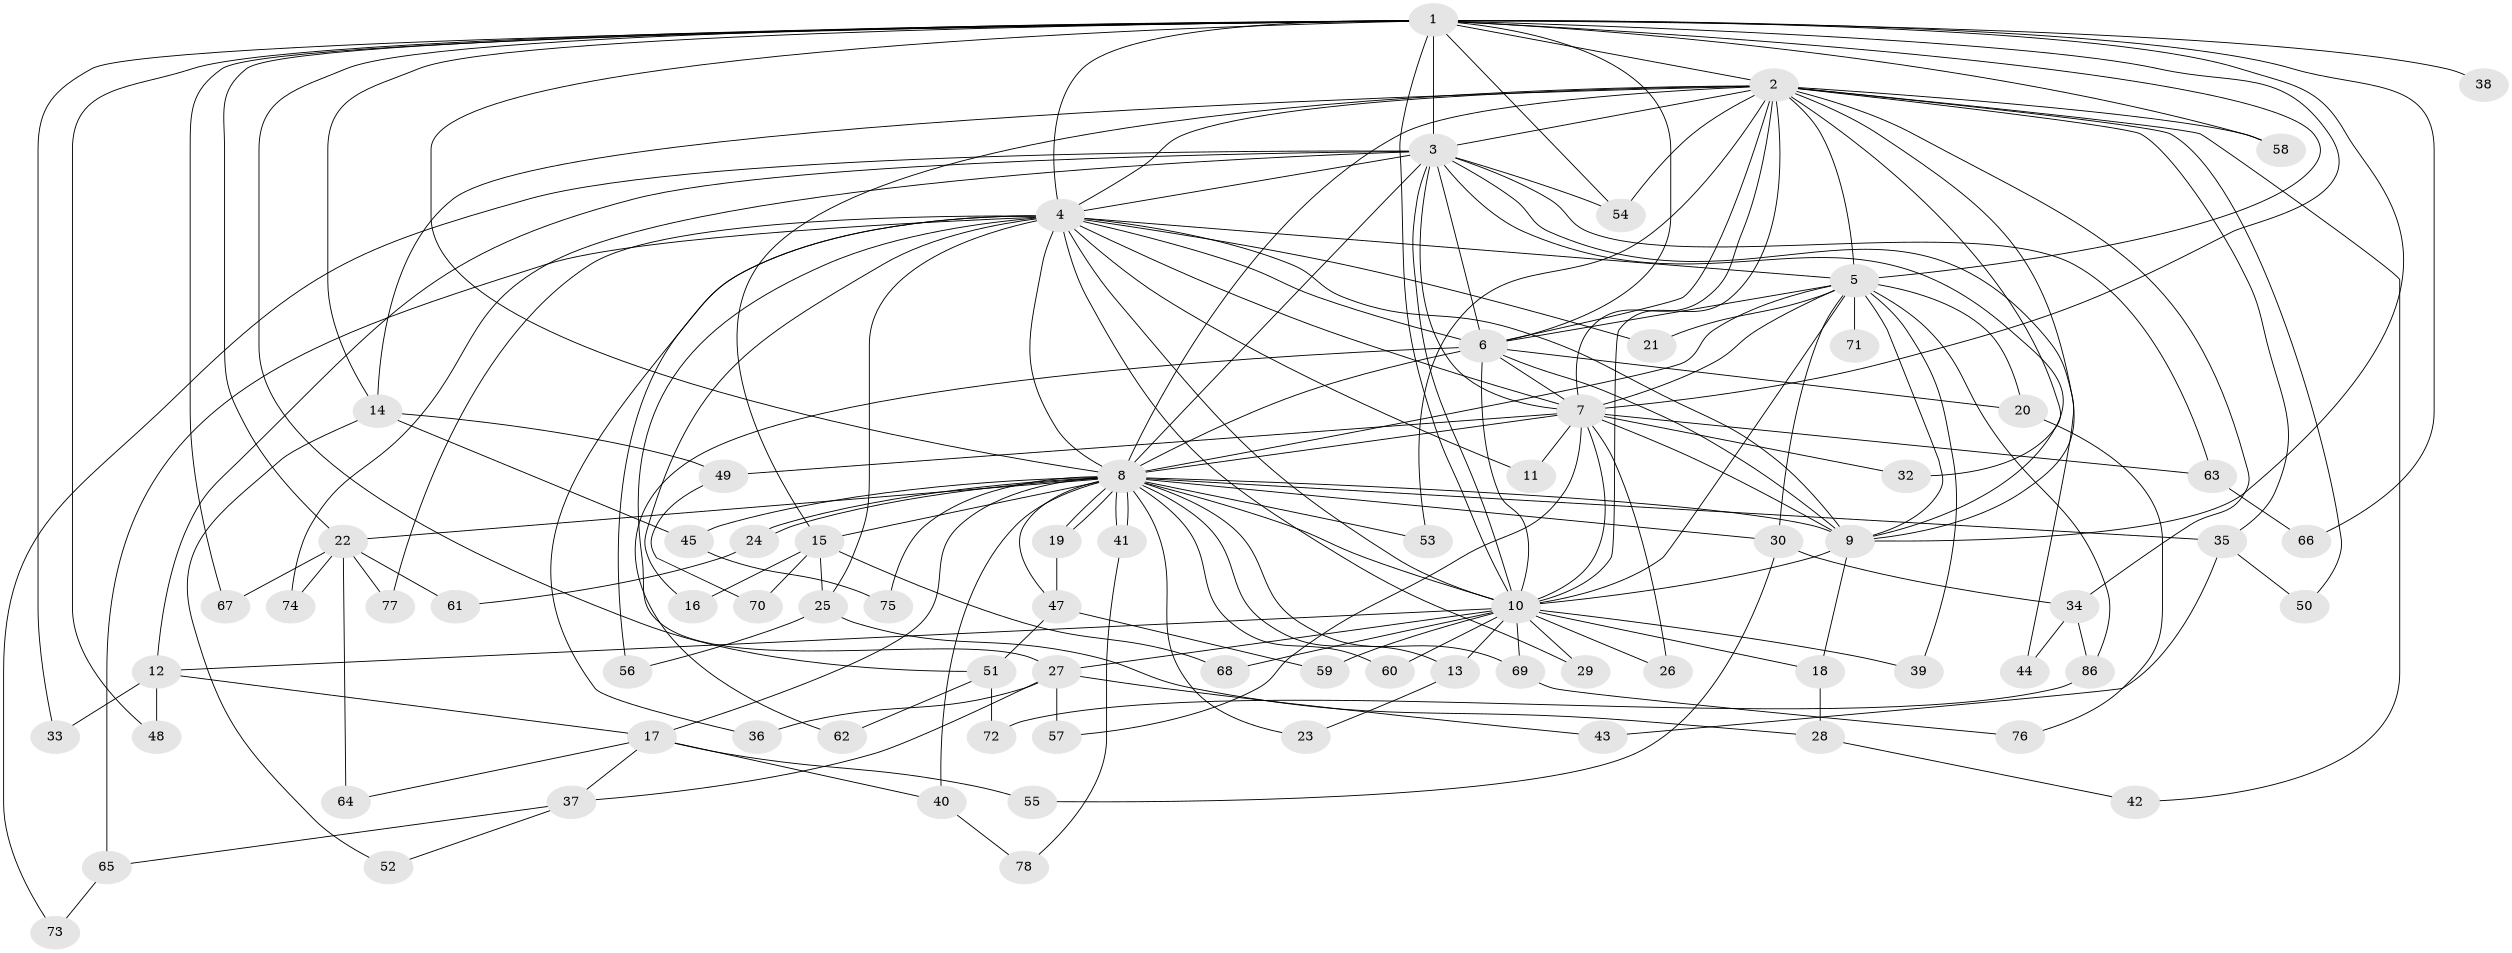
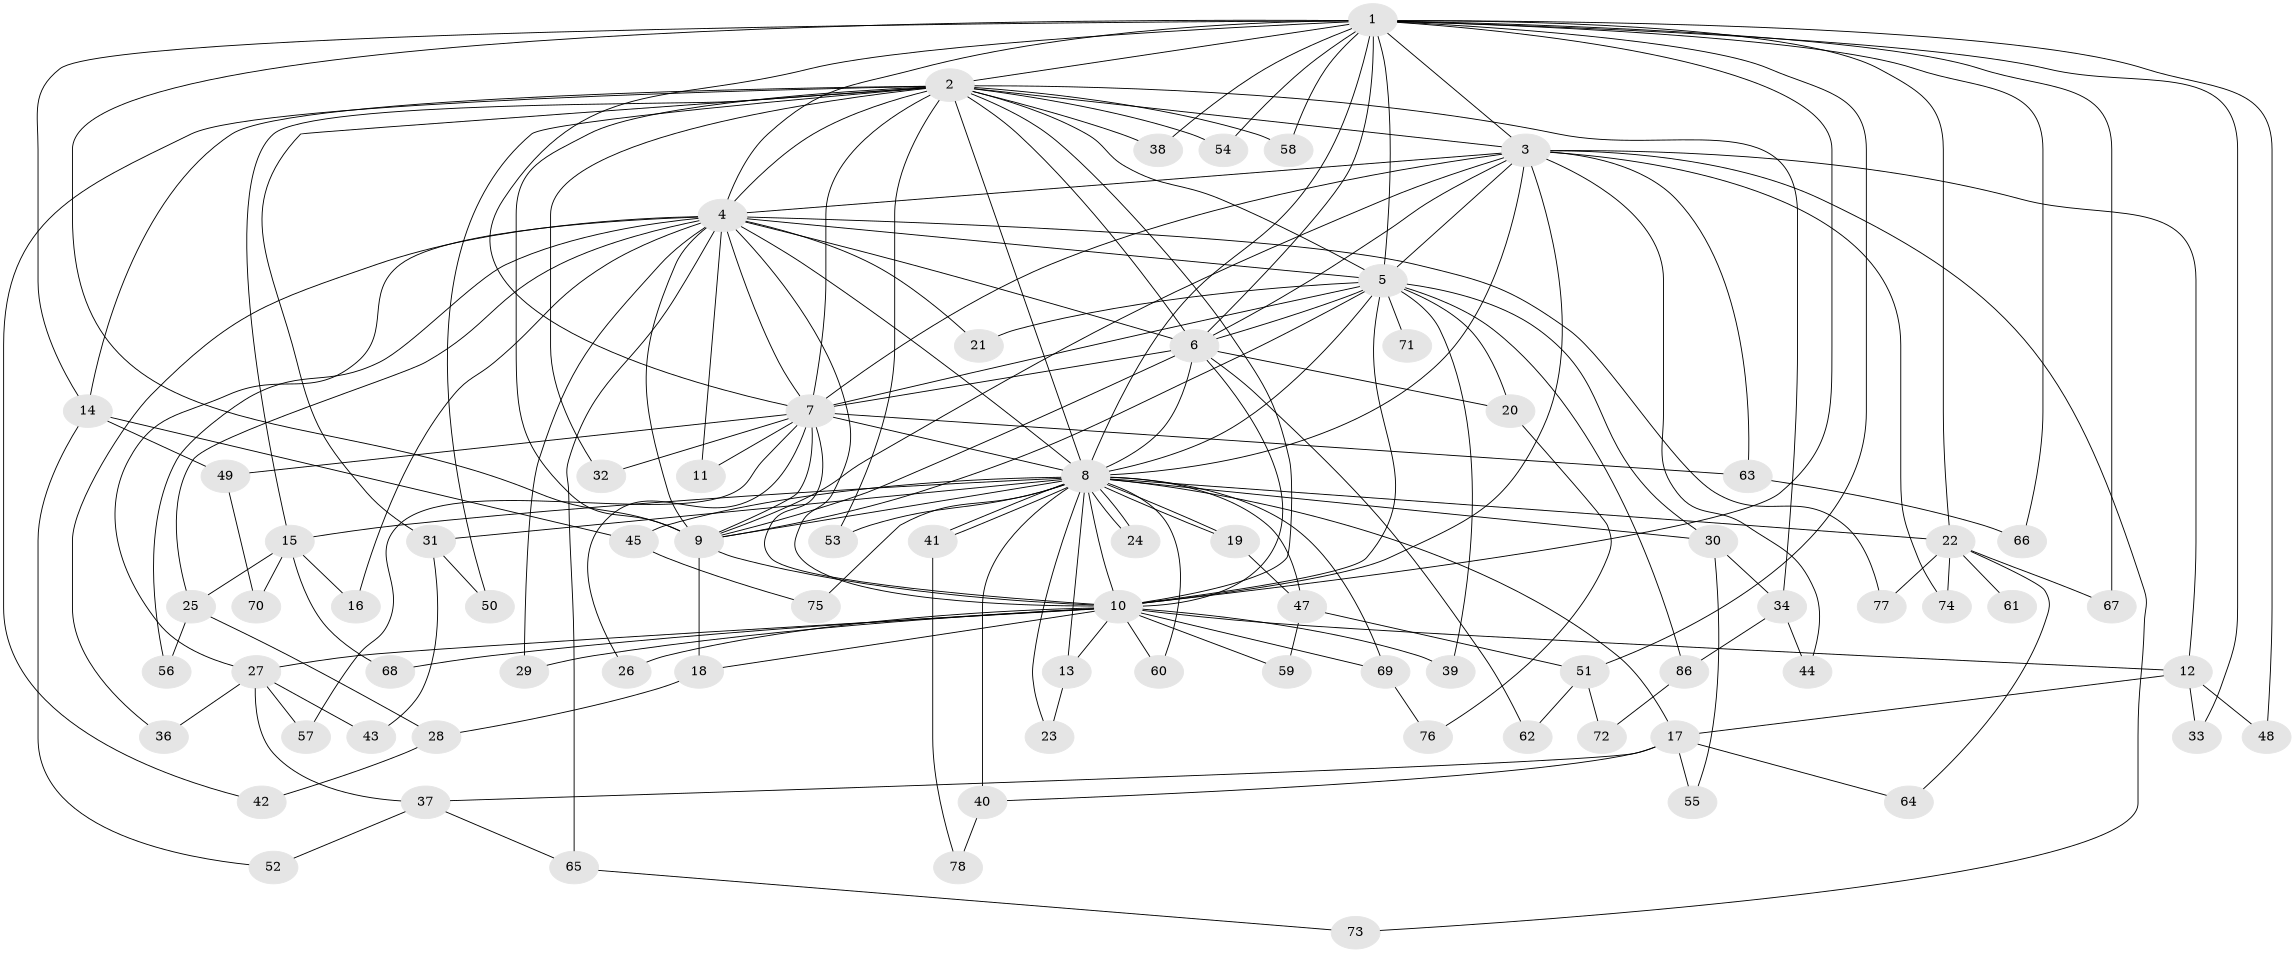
edge "2" -- "38": added
edge "3" -- "54": now "3" -- "5"
node "35": label "35" -> "31"
edge "24" -- "61": removed
